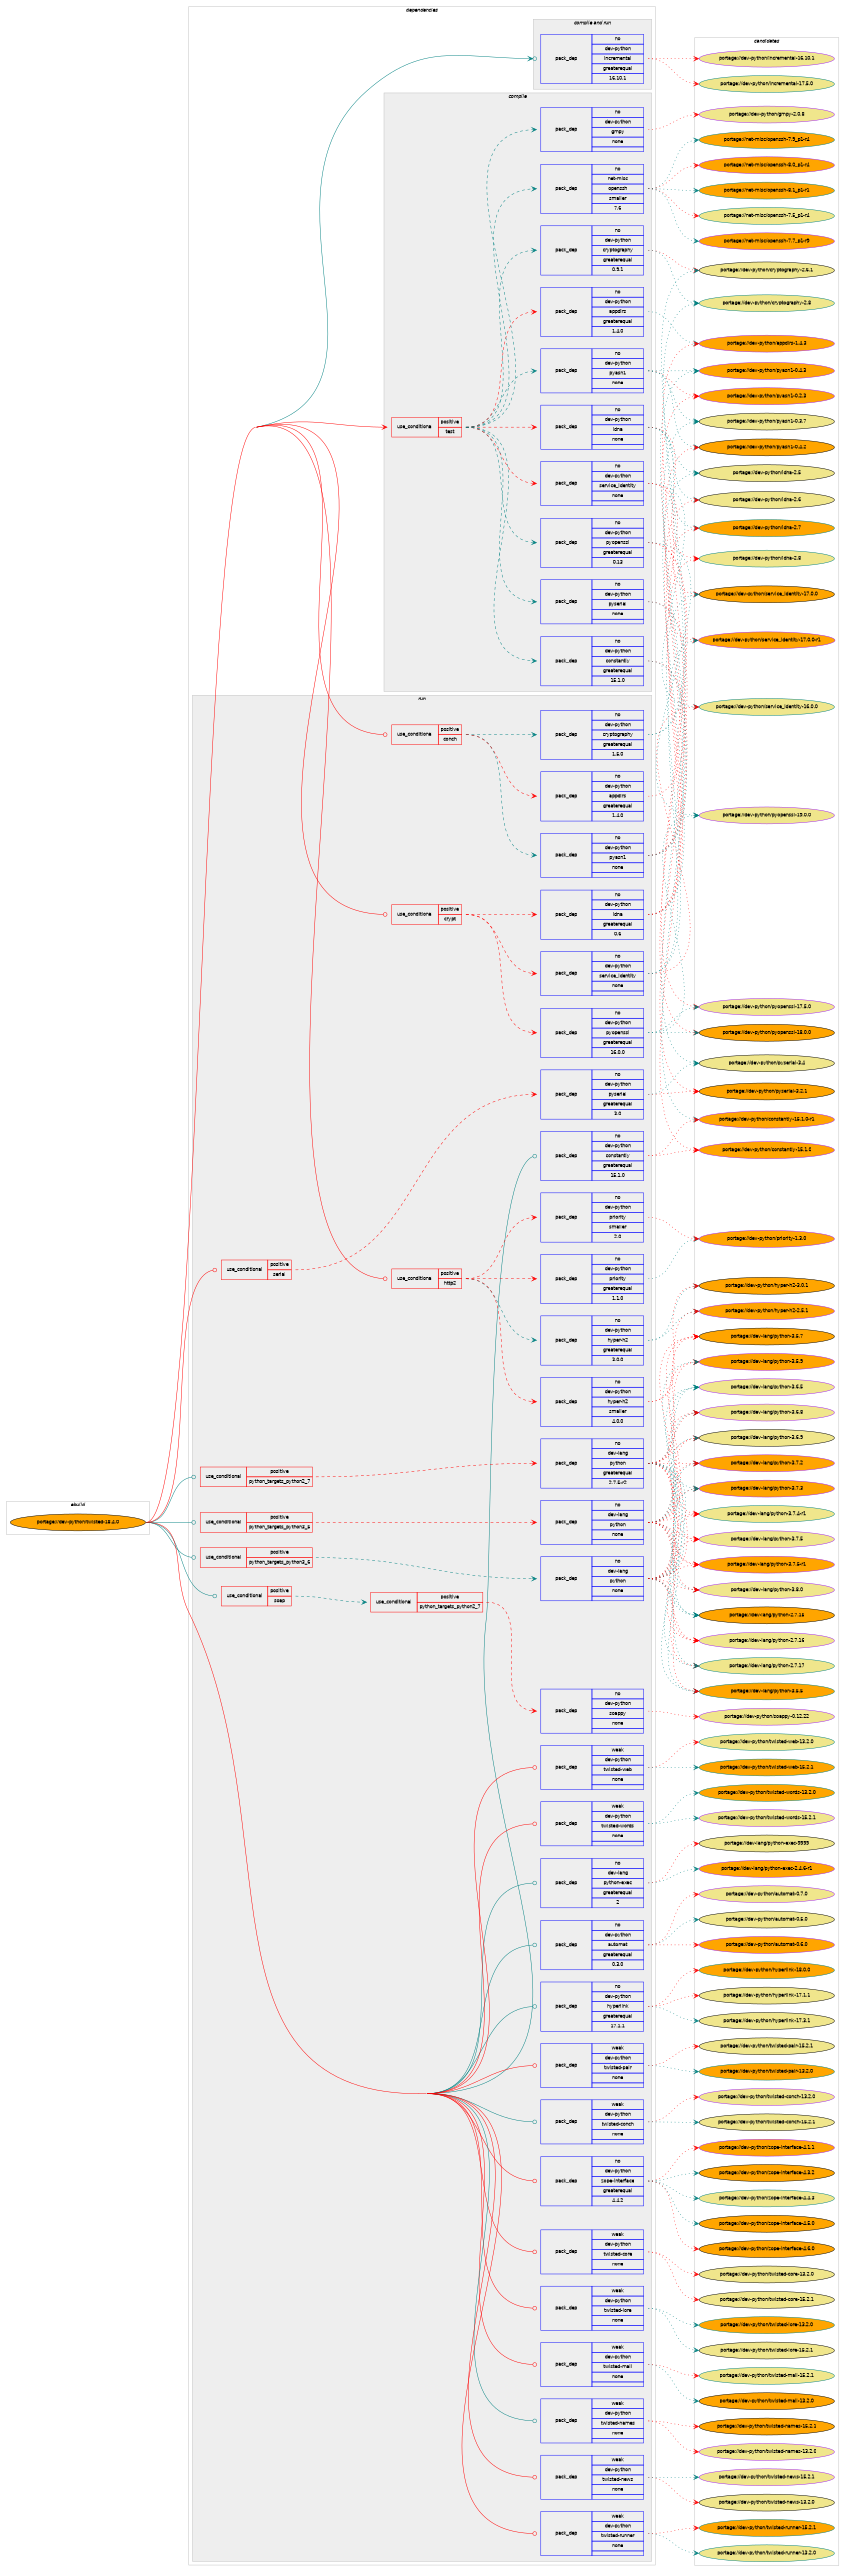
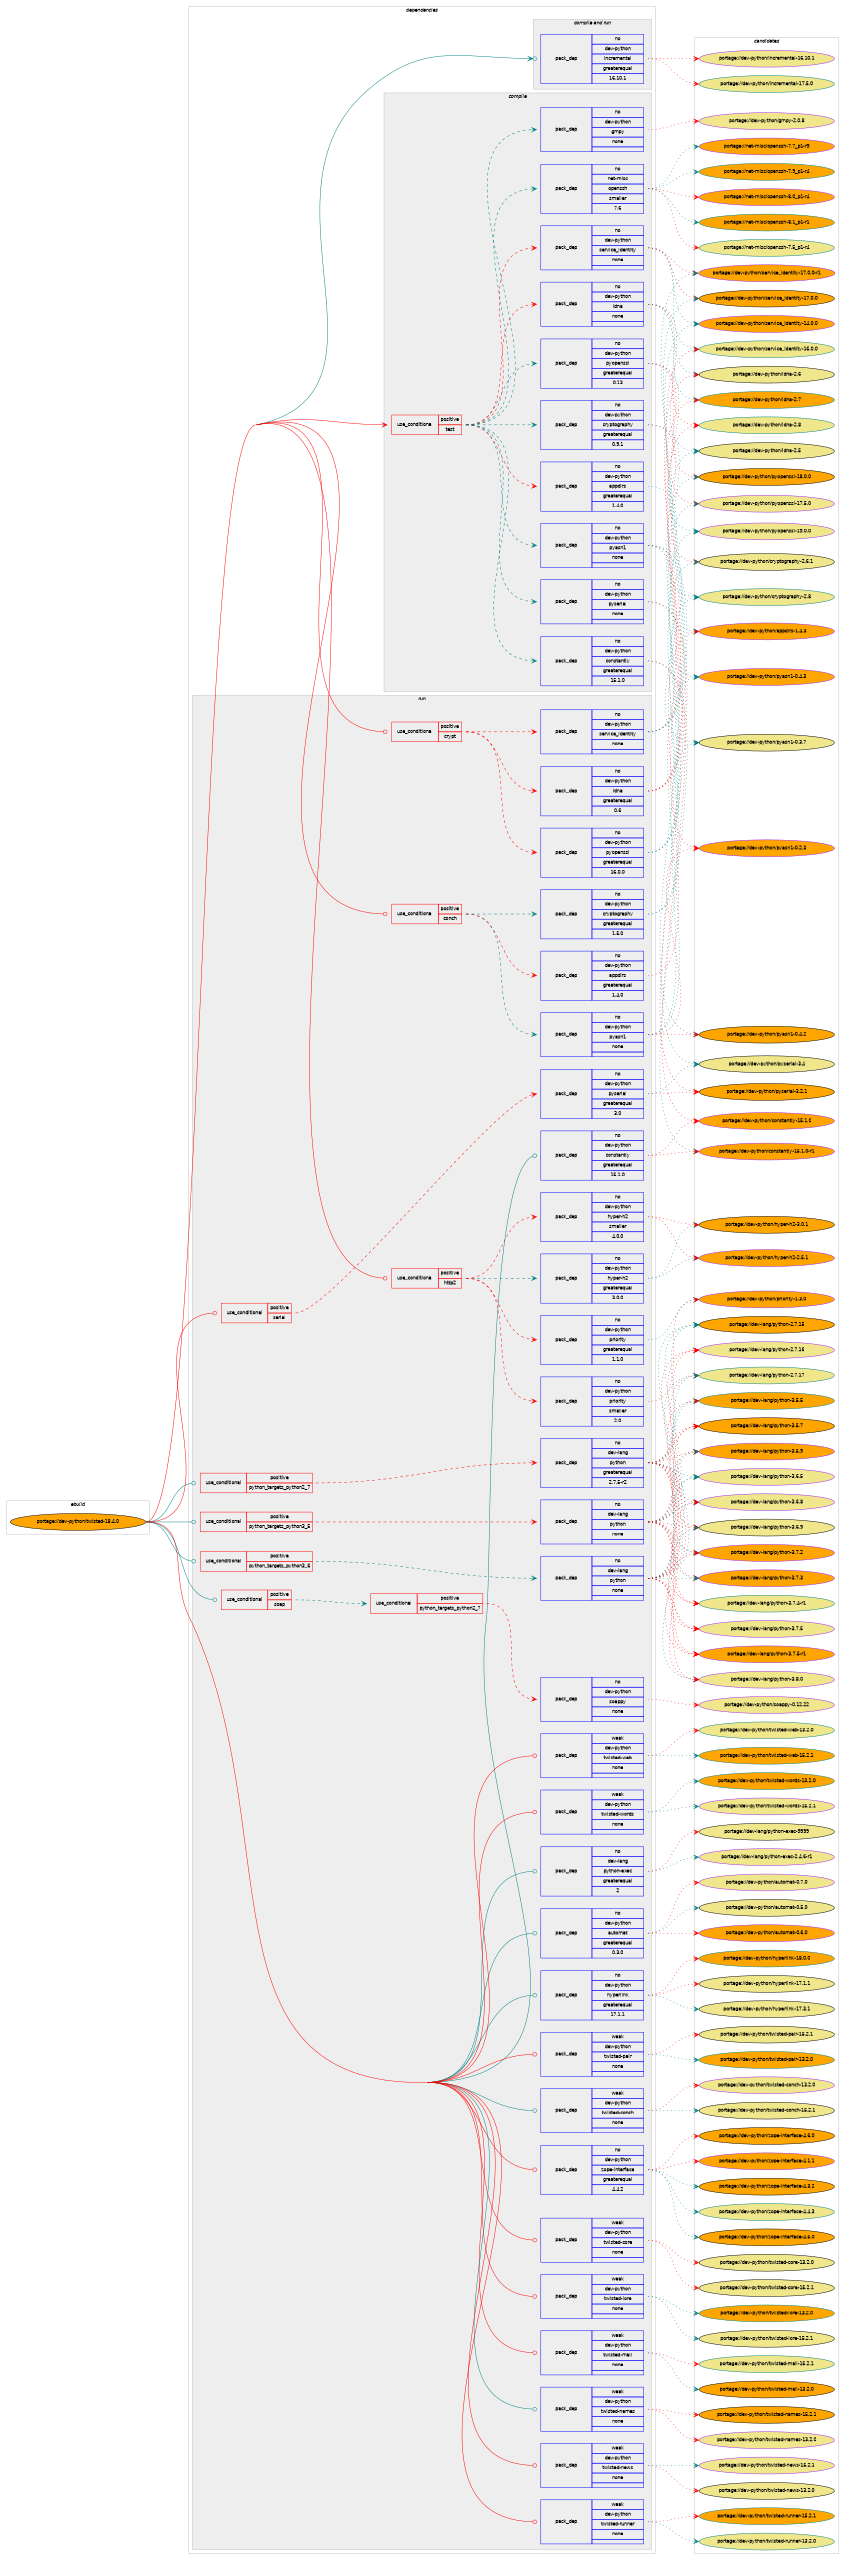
node "portage://dev-python/service_identity-14.0.0": added
node "portage://dev-lang/python-exec-2.4.6-r1": fillcolor orange -> khaki
